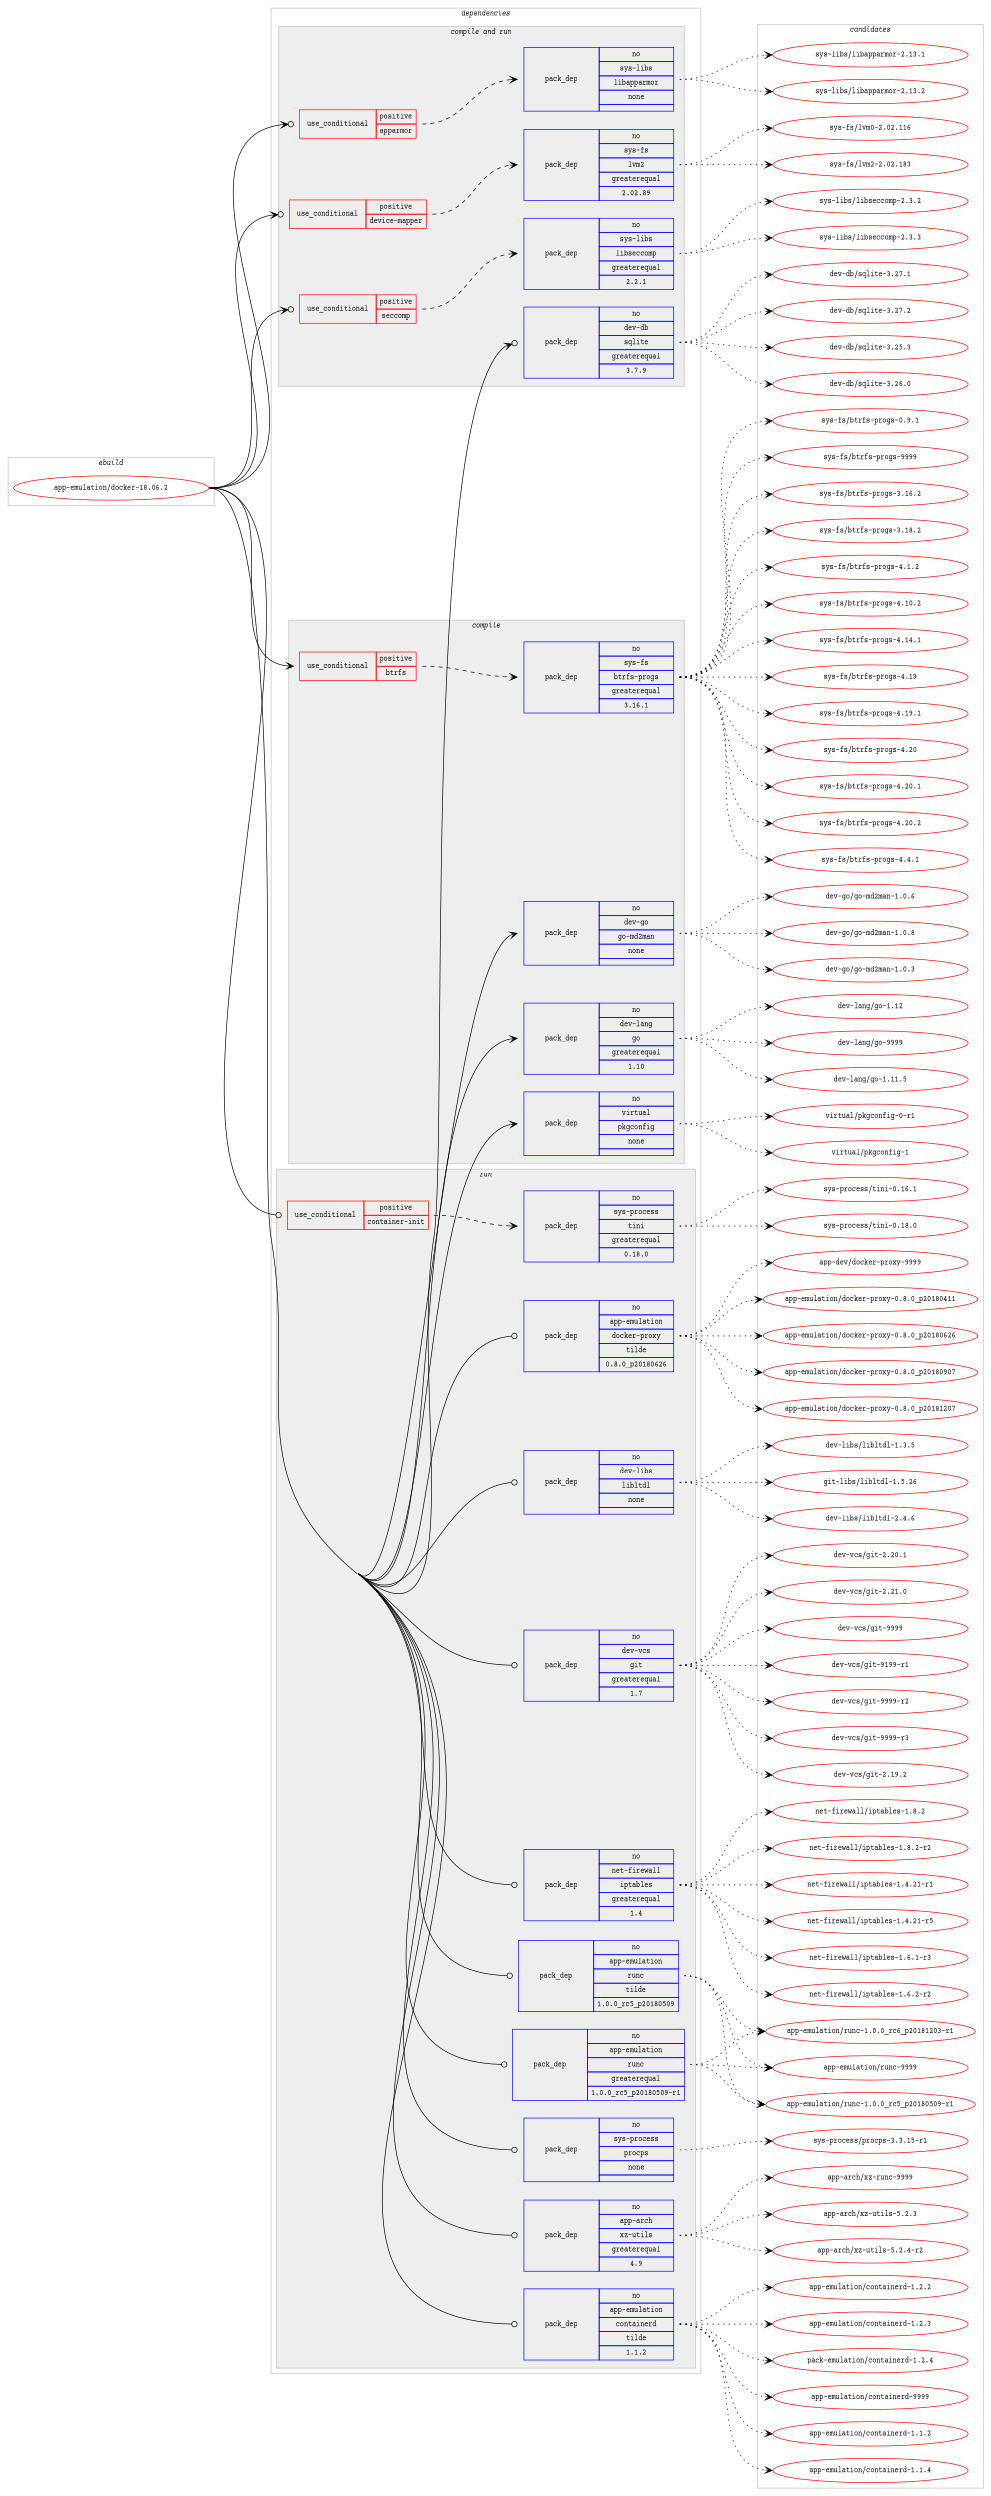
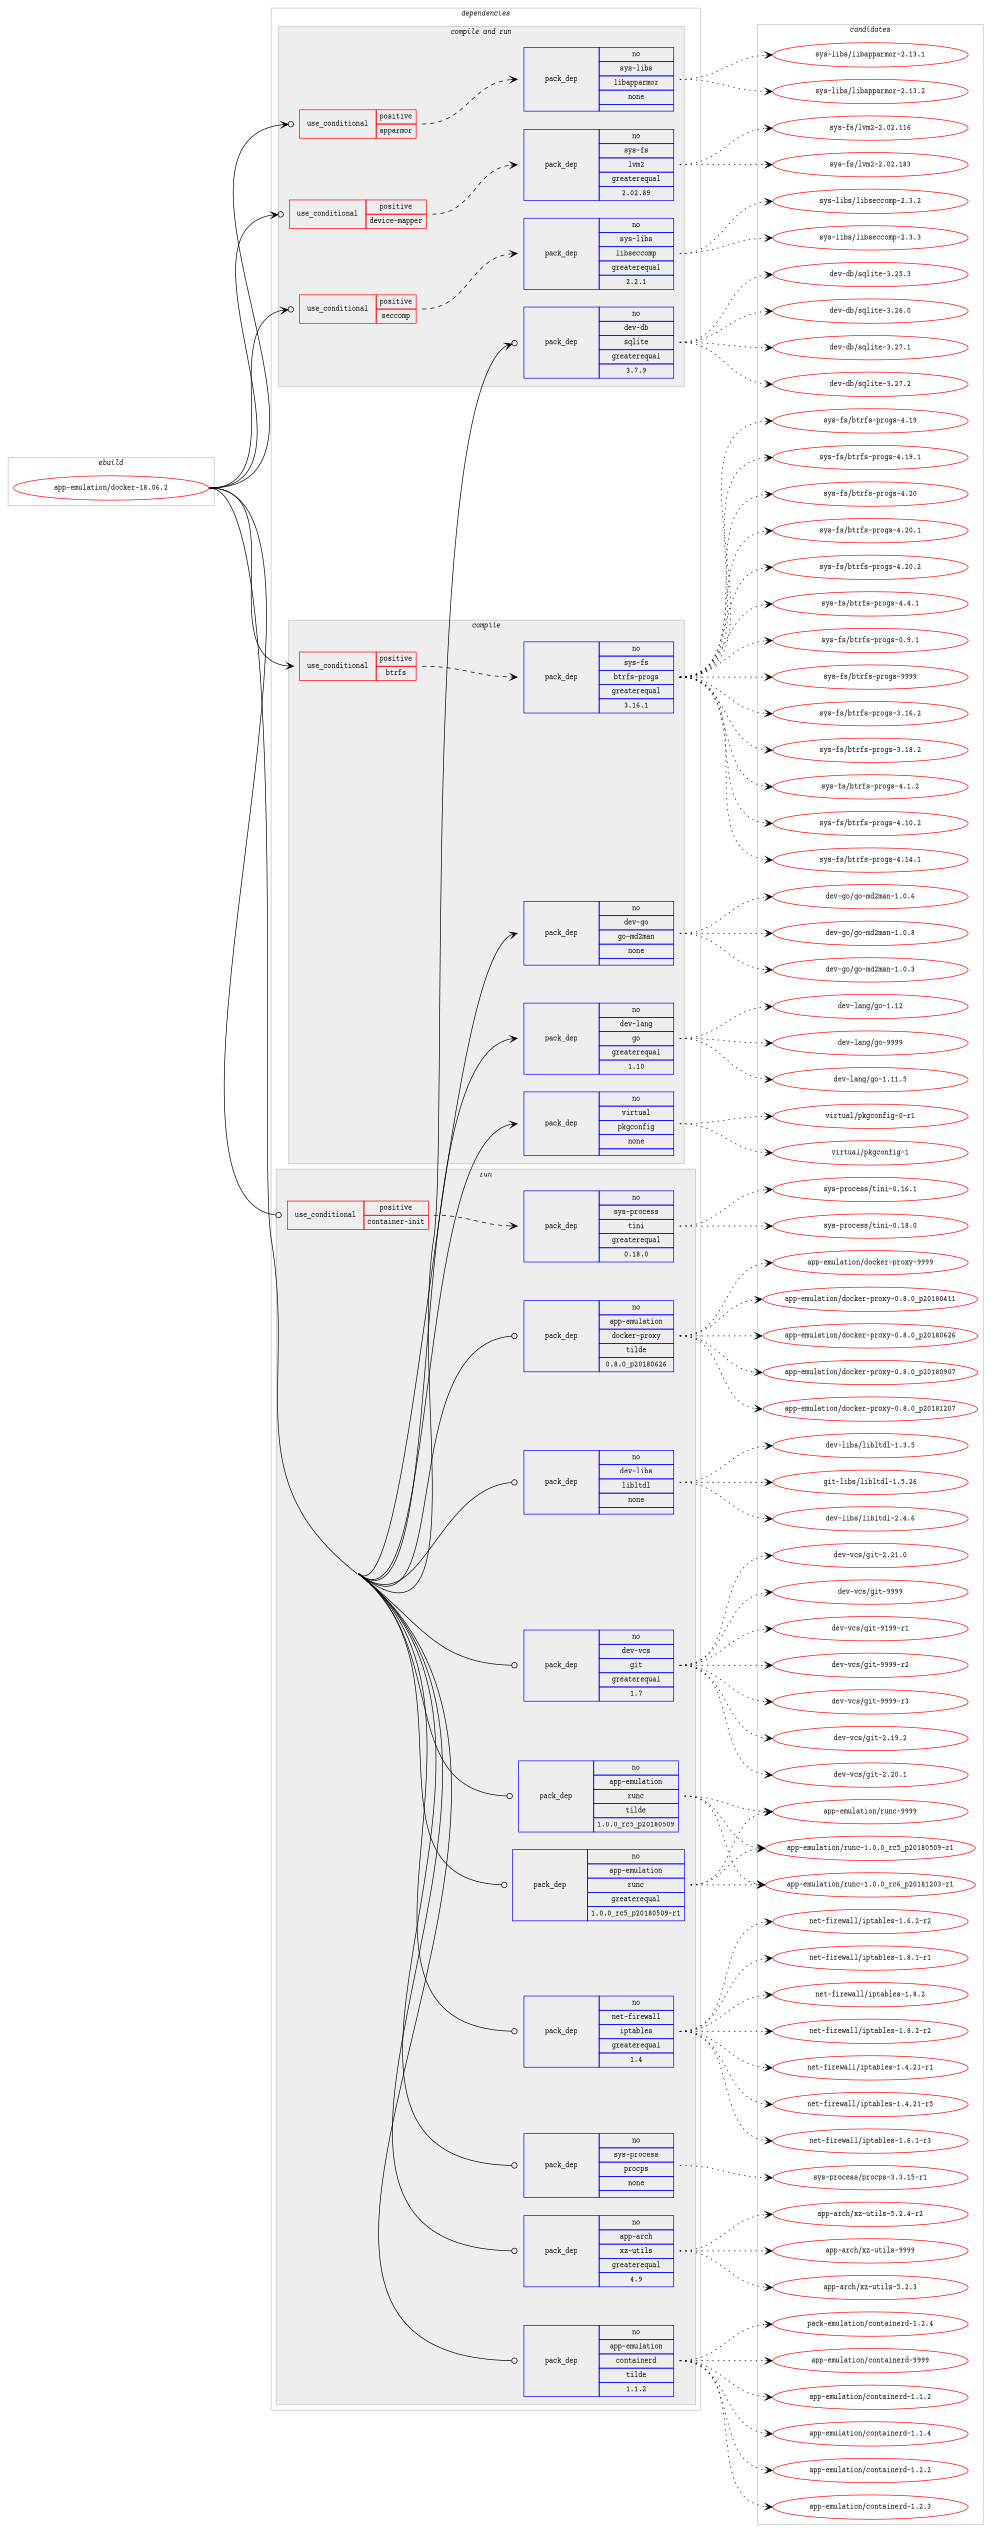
node "sys-fs/lvm0-2.02.116": label "sys-fs/lvm0-2.02.116" -> "sys-fs/lvm2-2.02.116"
node "app-dev/docker-proxy-9999": label "app-dev/docker-proxy-9999" -> "app-emulation/docker-proxy-9999"
node "net-firewall/iptables-1.8.1-r1": added
node "app-arch/xz-runc-9999": label "app-arch/xz-runc-9999" -> "app-arch/xz-utils-9999"
